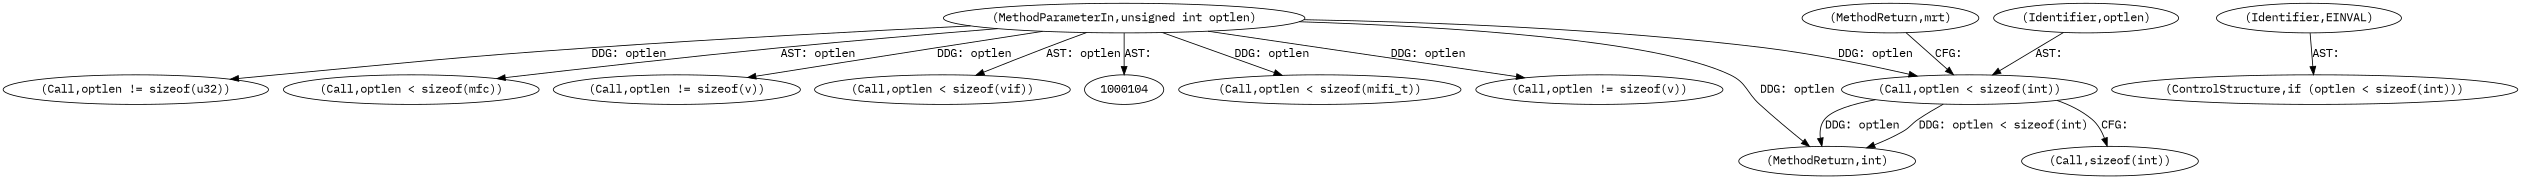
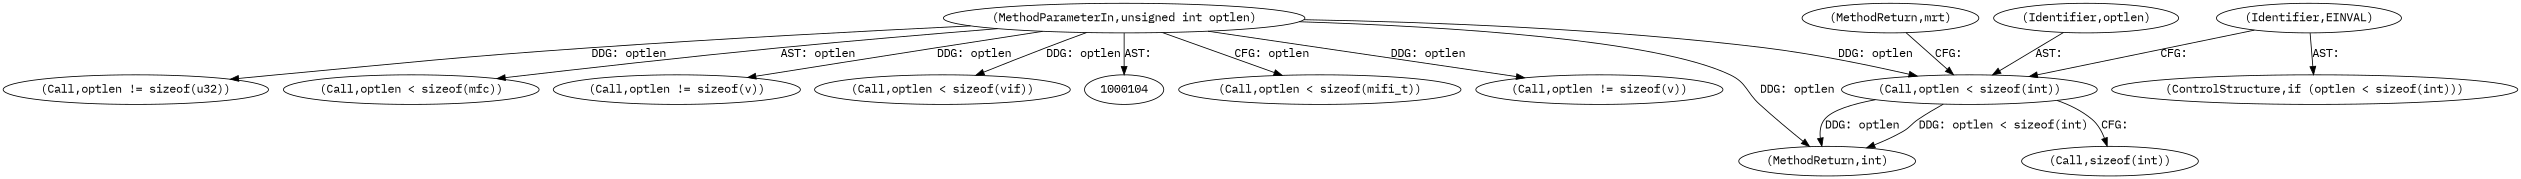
edge "(Identifier,EINVAL)" -> "(Call,optlen < sizeof(int))": added, label "CFG:"
edge "(MethodParameterIn,unsigned int optlen)" -> "(Call,optlen < sizeof(vif))": label "AST: optlen" -> "DDG: optlen"
edge "(MethodParameterIn,unsigned int optlen)" -> "(Call,optlen < sizeof(mifi_t))": label "DDG: optlen" -> "CFG: optlen"
